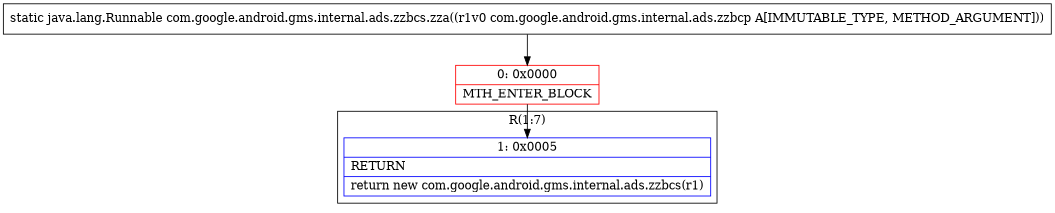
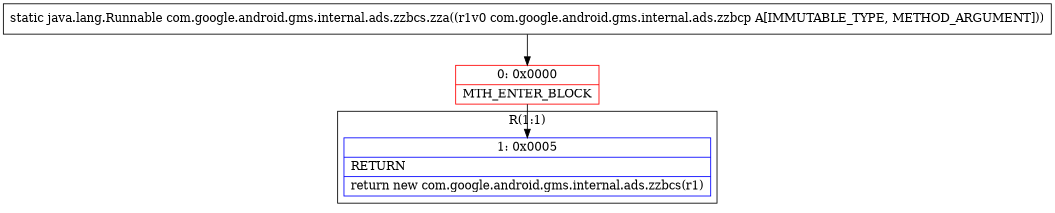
cluster "R(1:7)": label "R(1:7)" -> "R(1:1)"
